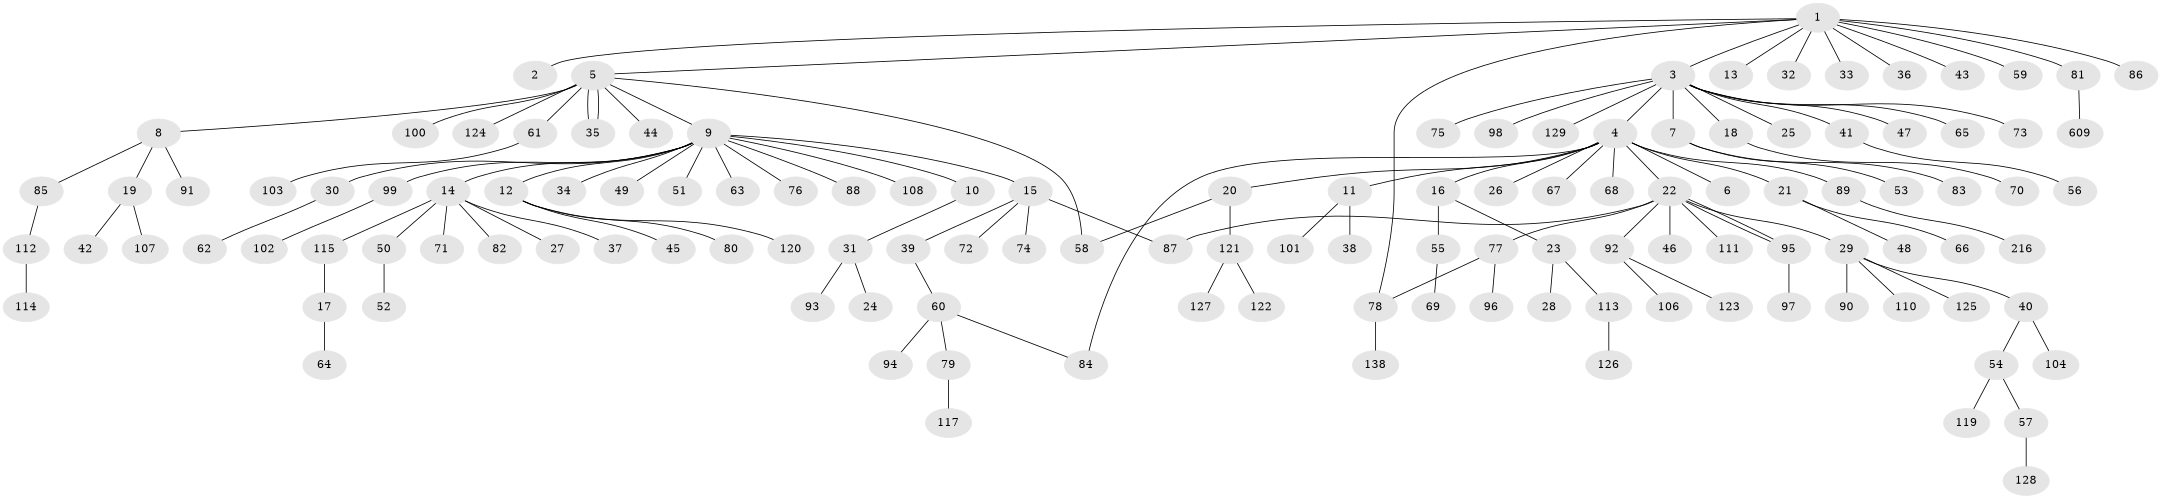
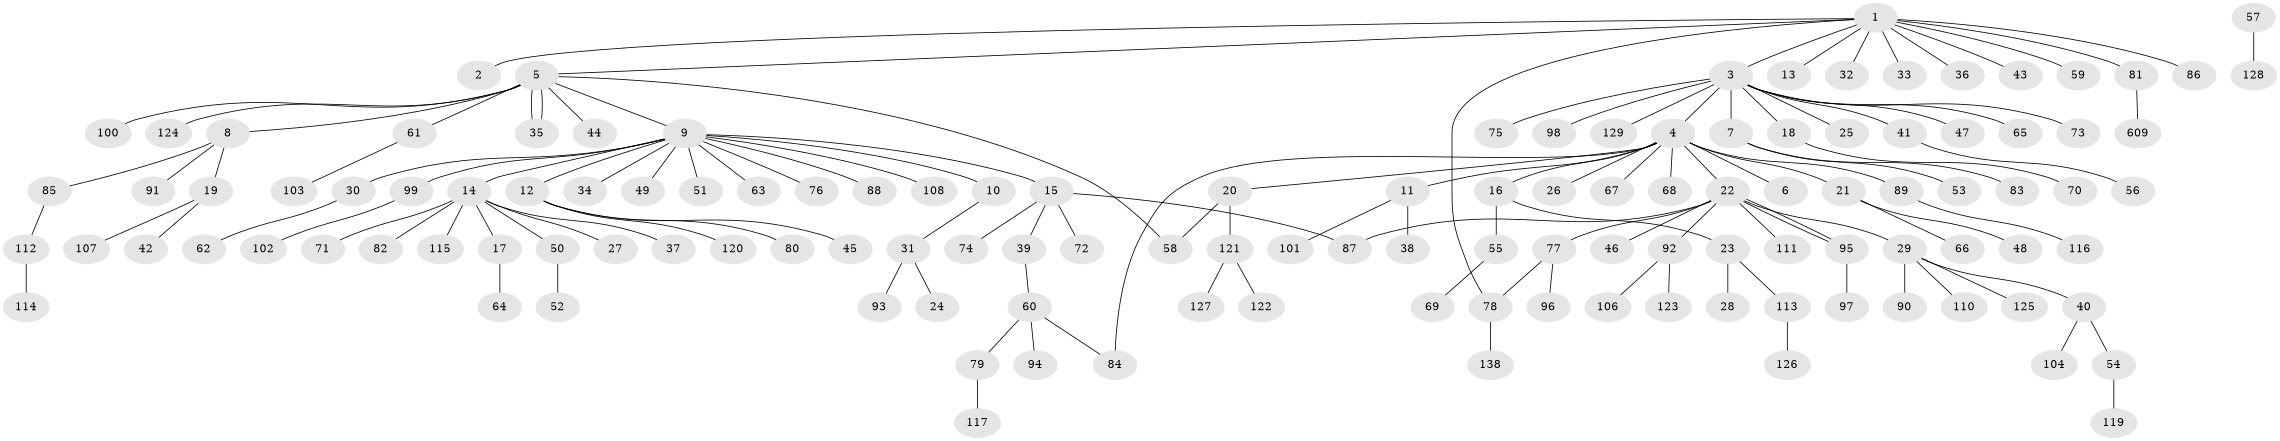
node "216": label "216" -> "116"
edge "115" -- "17": now "14" -- "17"
edge "54" -- "57": removed
